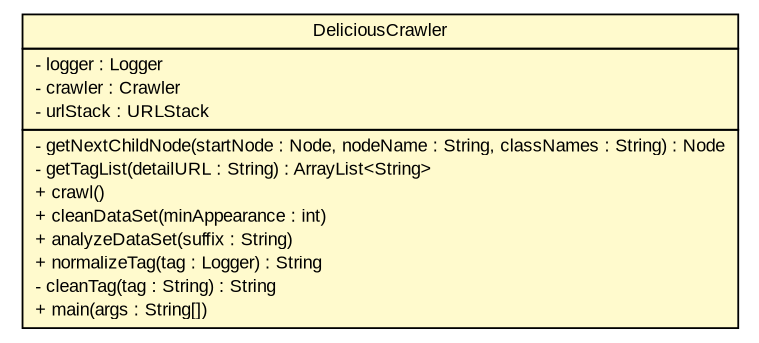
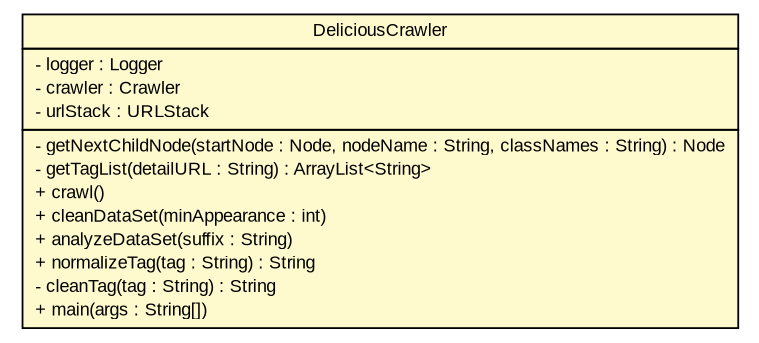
node "DeliciousCrawler": text "+ normalizeTag(tag : Logger) : String" -> "+ normalizeTag(tag : String) : String"
